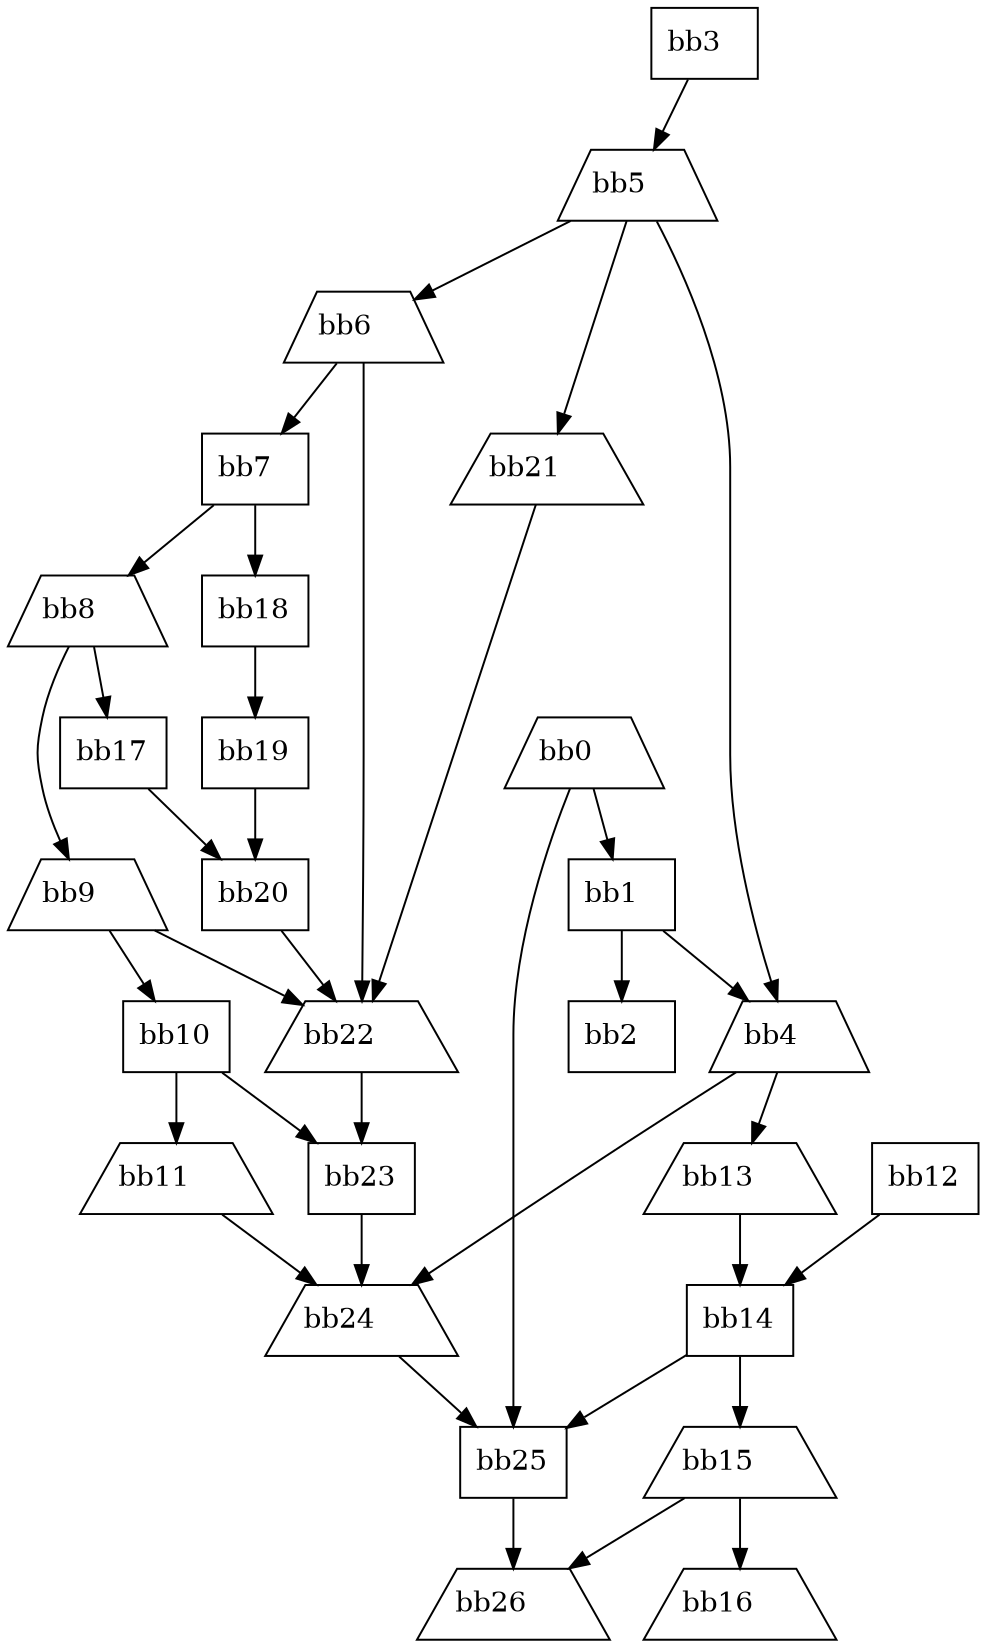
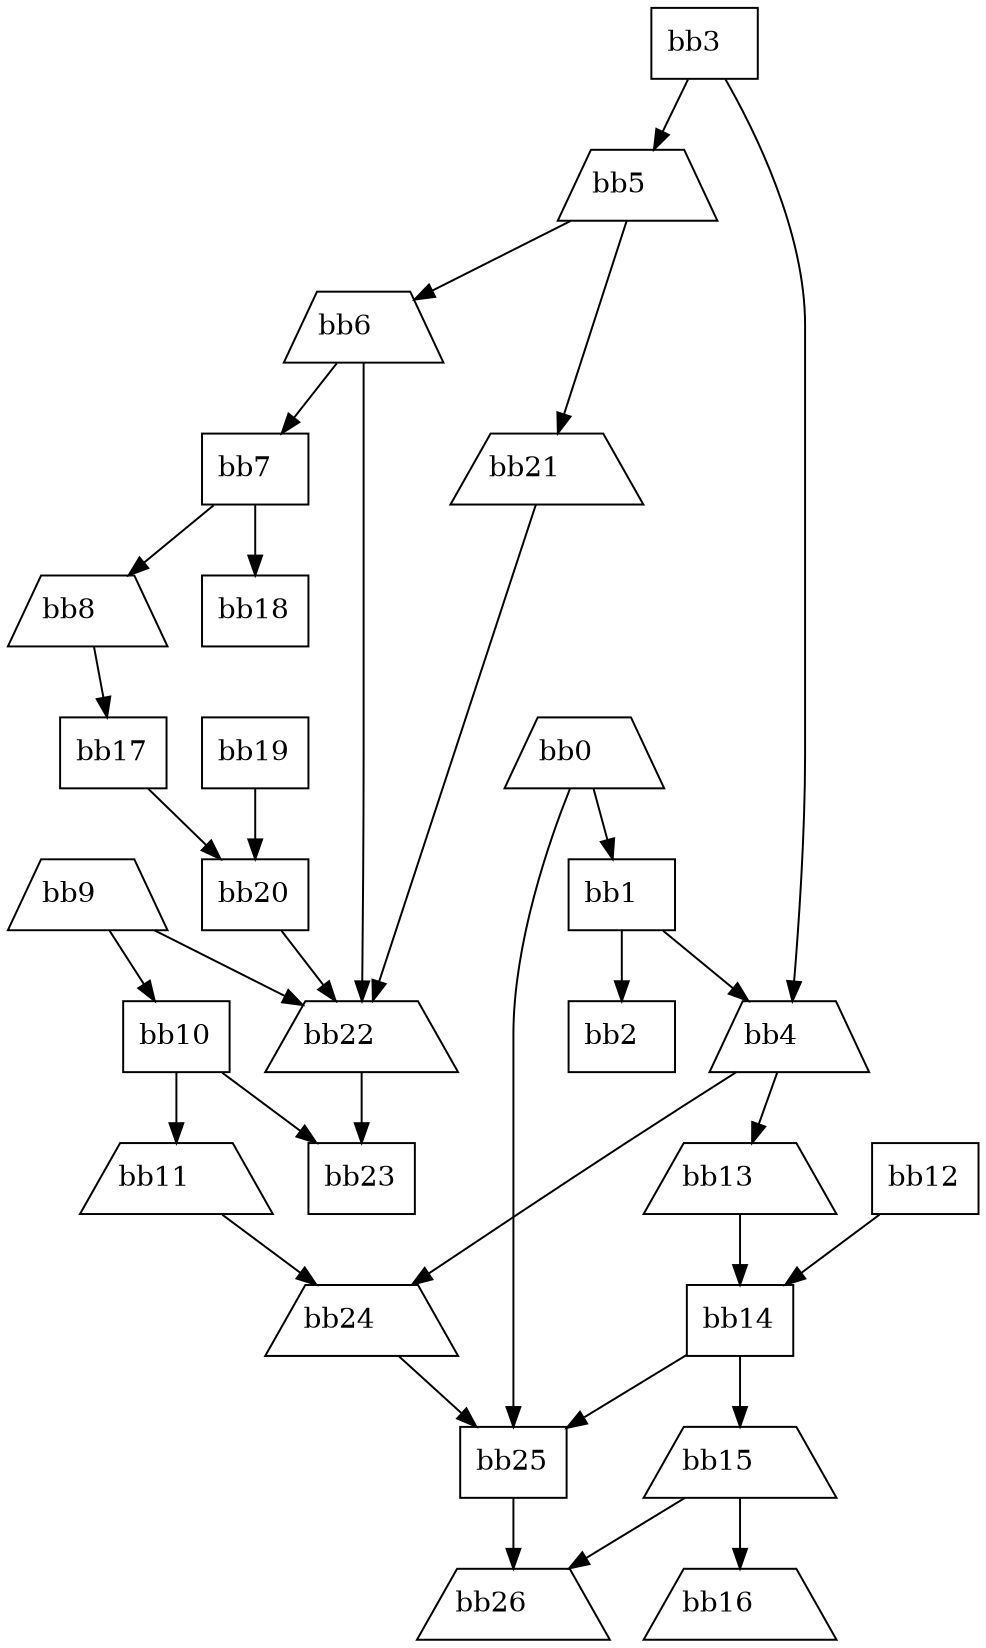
edge "bb5" -> "bb4": now "bb3" -> "bb4"
edge "bb18" -> "bb19": removed
edge "bb8" -> "bb9": removed
edge "bb23" -> "bb24": removed
